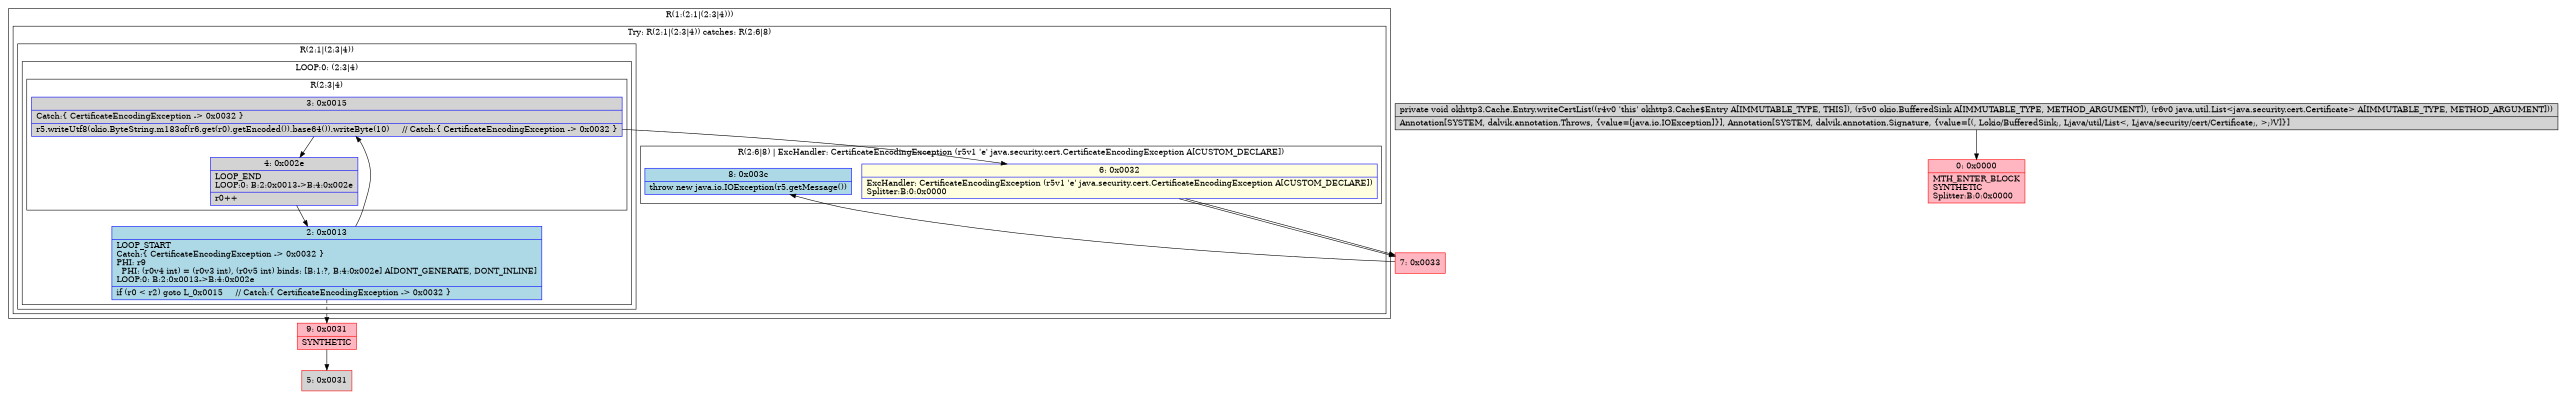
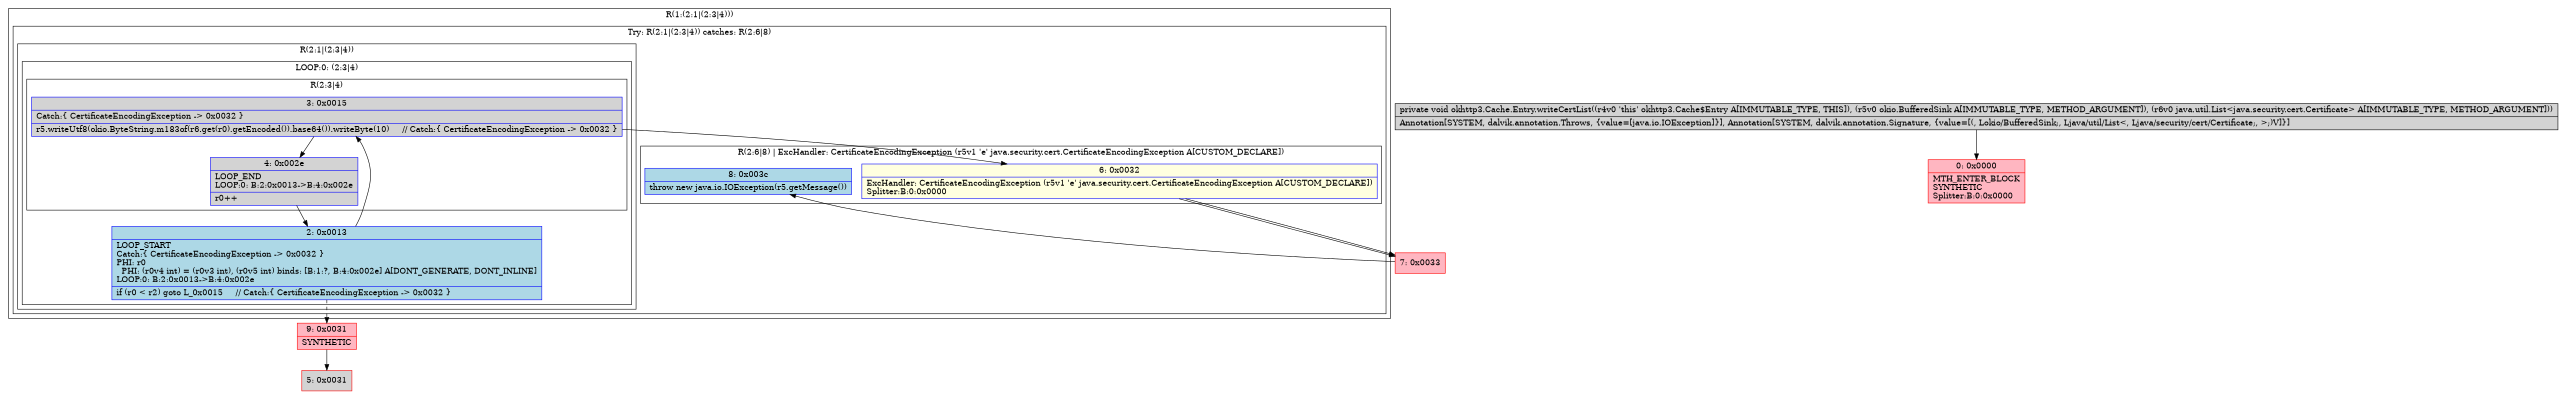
node "2: 0x0013": text "PHI: r9" -> "PHI: r0"
